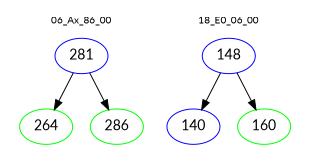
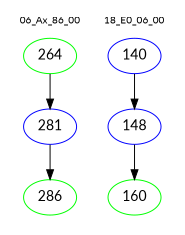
edge "281" -> "264": reversed
edge "148" -> "140": reversed
